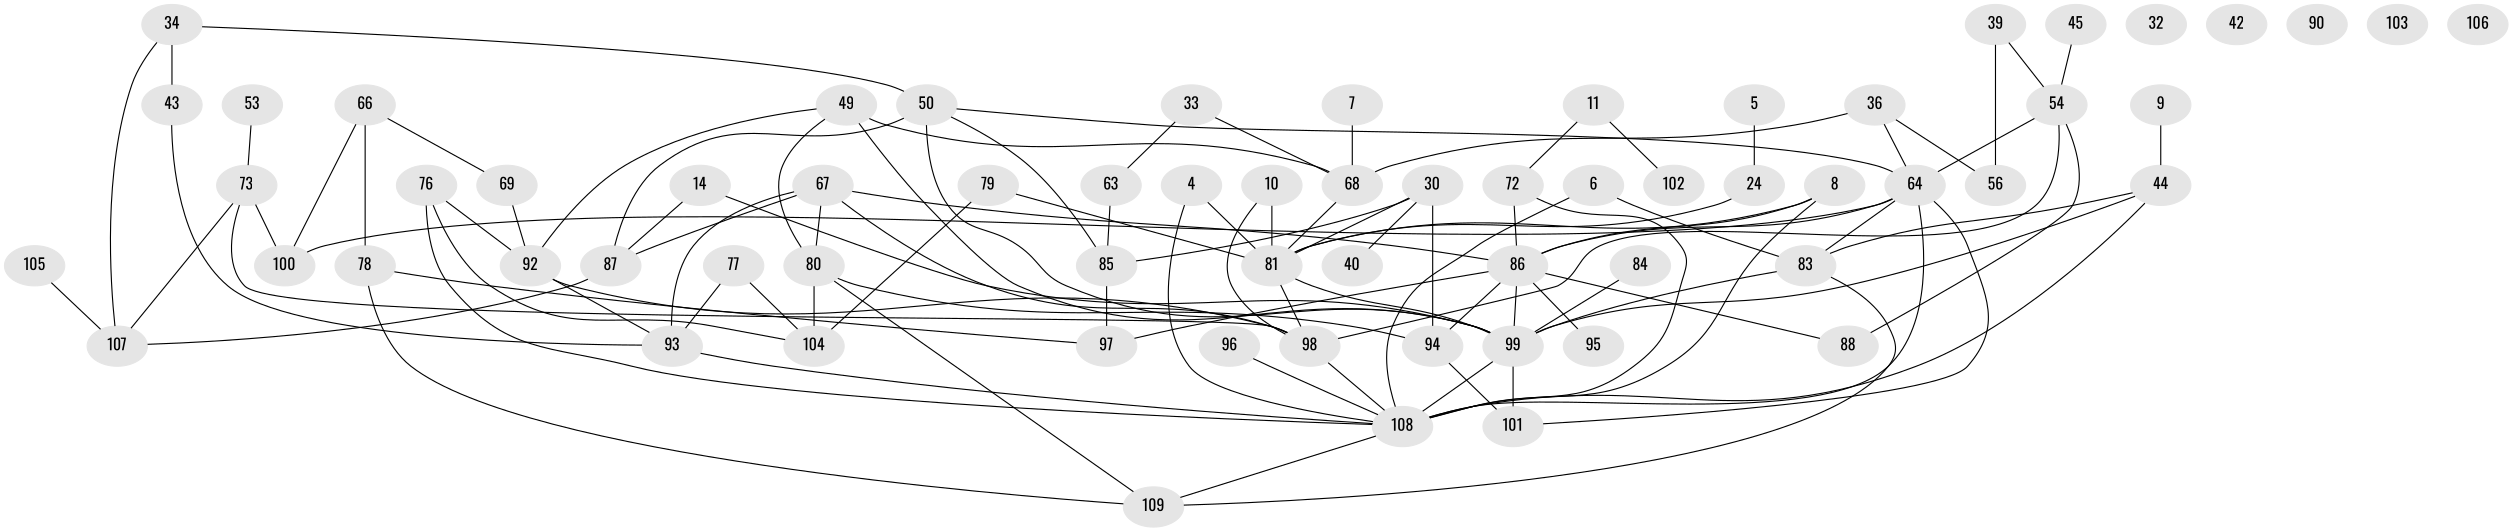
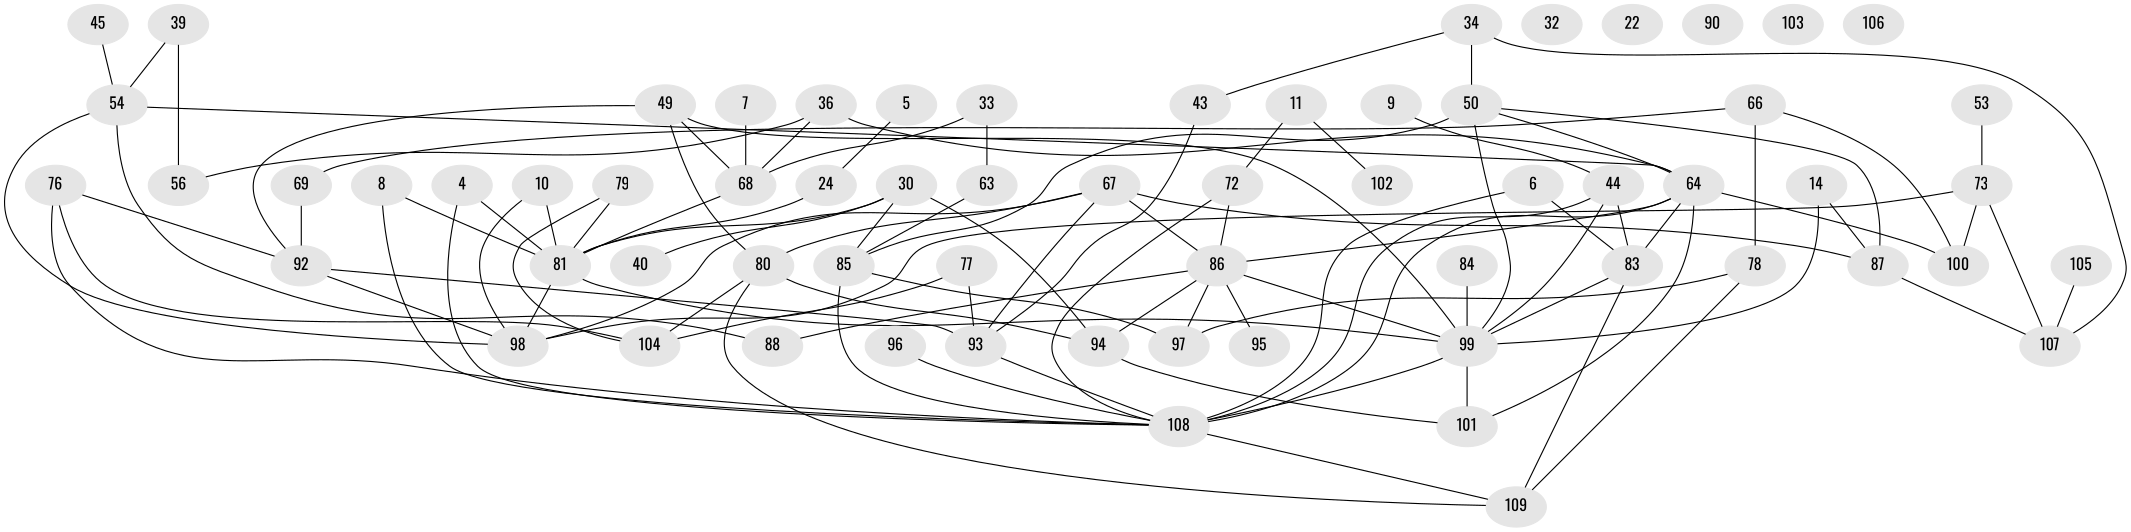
node "42": label "42" -> "22"
edge "8" -- "86": removed
edge "98" -- "108": now "85" -- "108"
